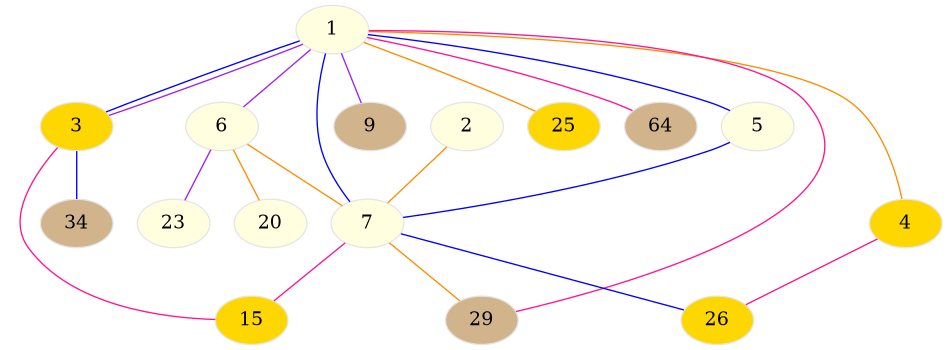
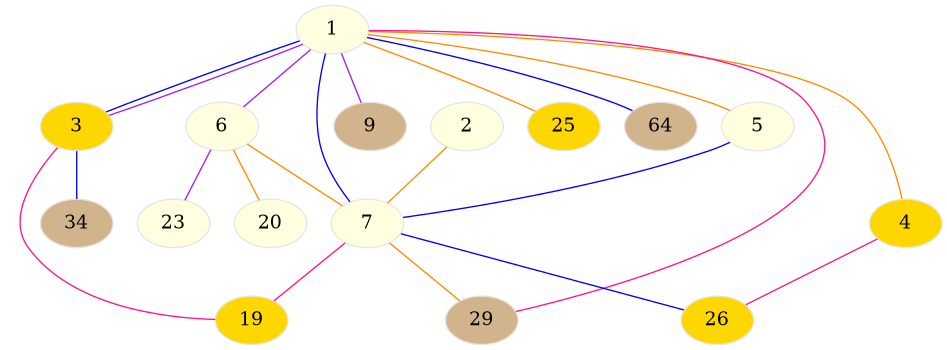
edge "1" -- "5": color blue -> darkorange
edge "1" -- "64": color deeppink -> blue
node "15": label "15" -> "19"
